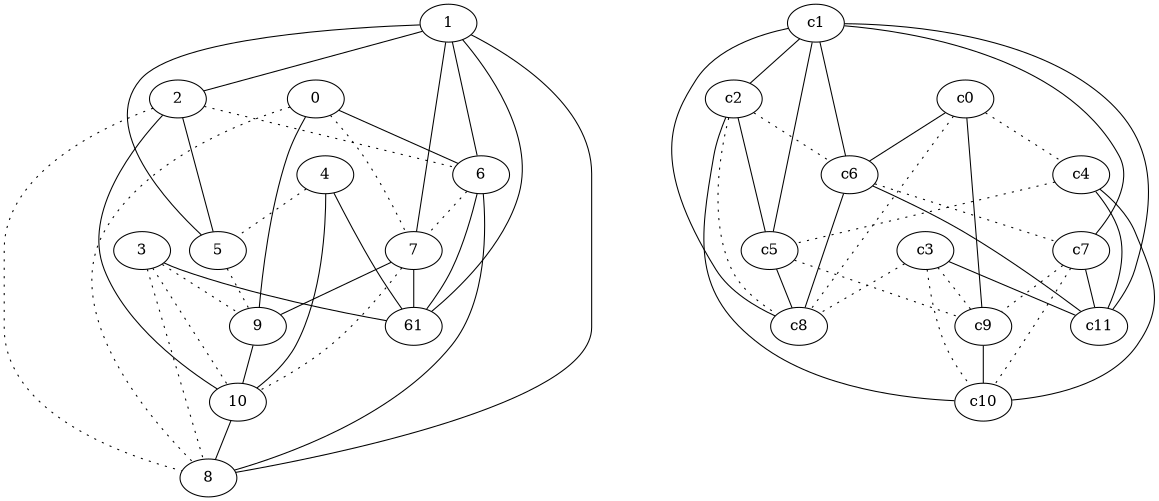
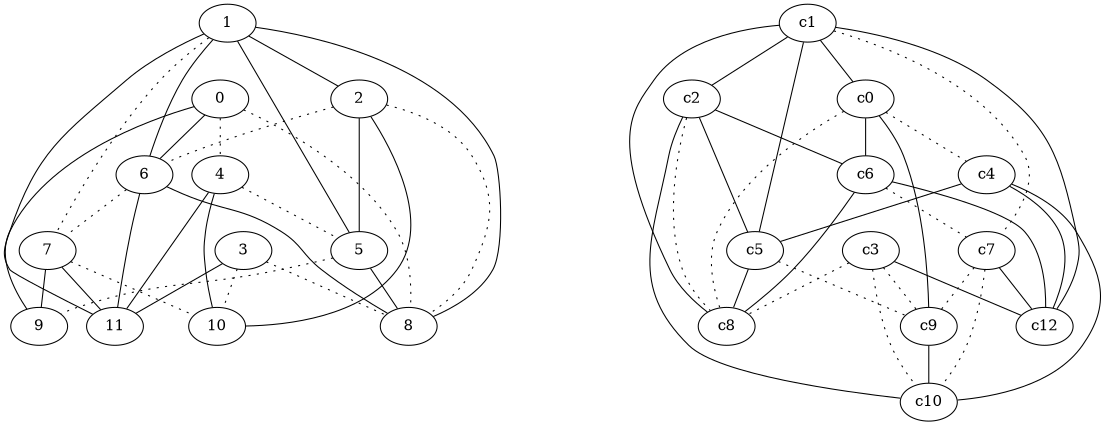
edge "c1" -- "c7": style solid -> dotted
edge "c1" -- "c6": now "c1" -- "c0"
edge "c2" -- "c6": style dotted -> solid
edge "1" -- "7": style solid -> dotted
edge "0" -- "7": now "0" -- "4"
edge "c4" -- "c5": style dotted -> solid
edge "3" -- "9": removed
node "61": label "61" -> "11"
node "c11": label "c11" -> "c12"
edge "9" -- "10": removed
edge "10" -- "8": now "5" -- "8"
